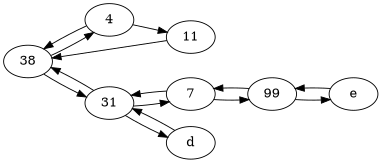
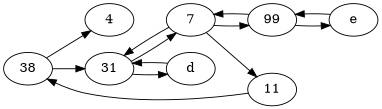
edge "4" -> "11": now "7" -> "11"
edge "4" -> "38": removed
edge "31" -> "38": removed
